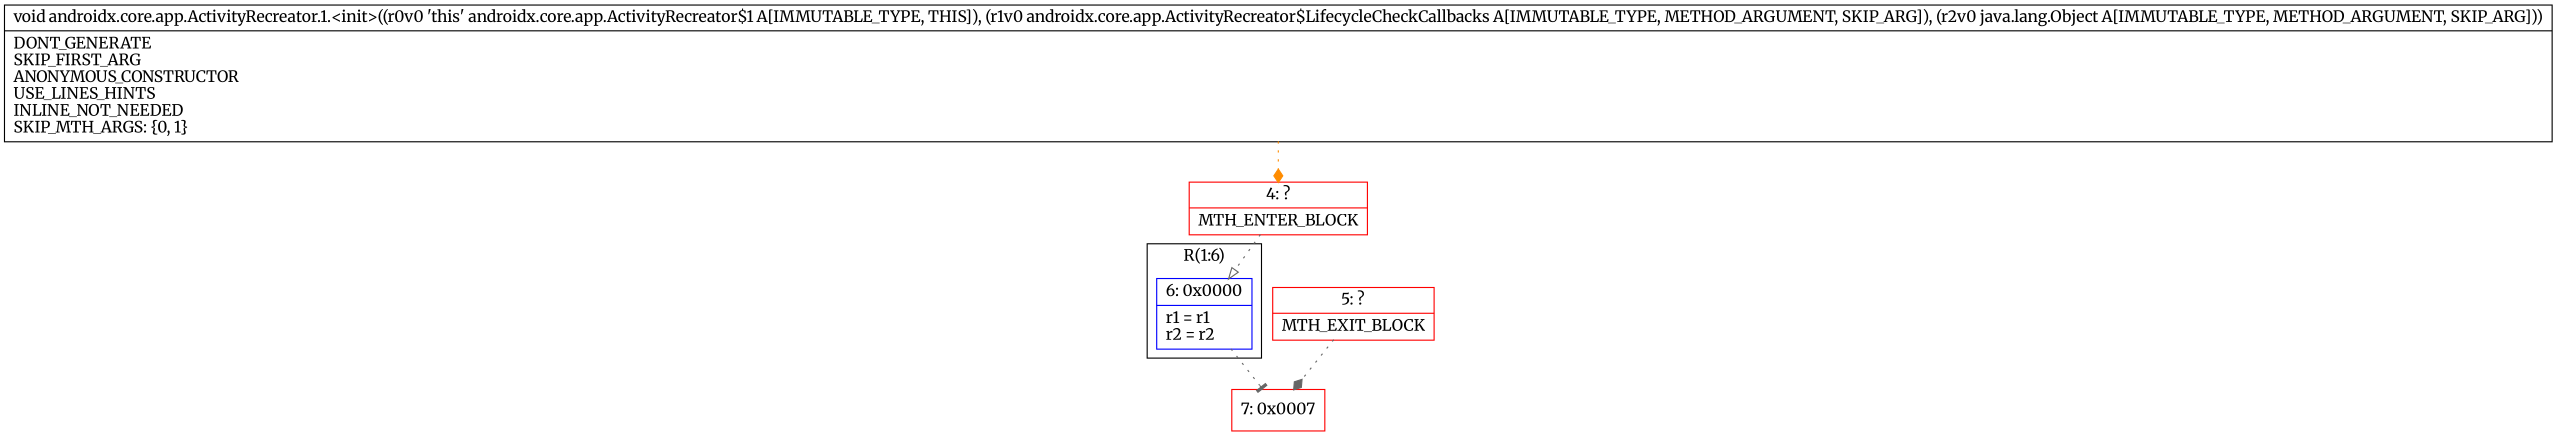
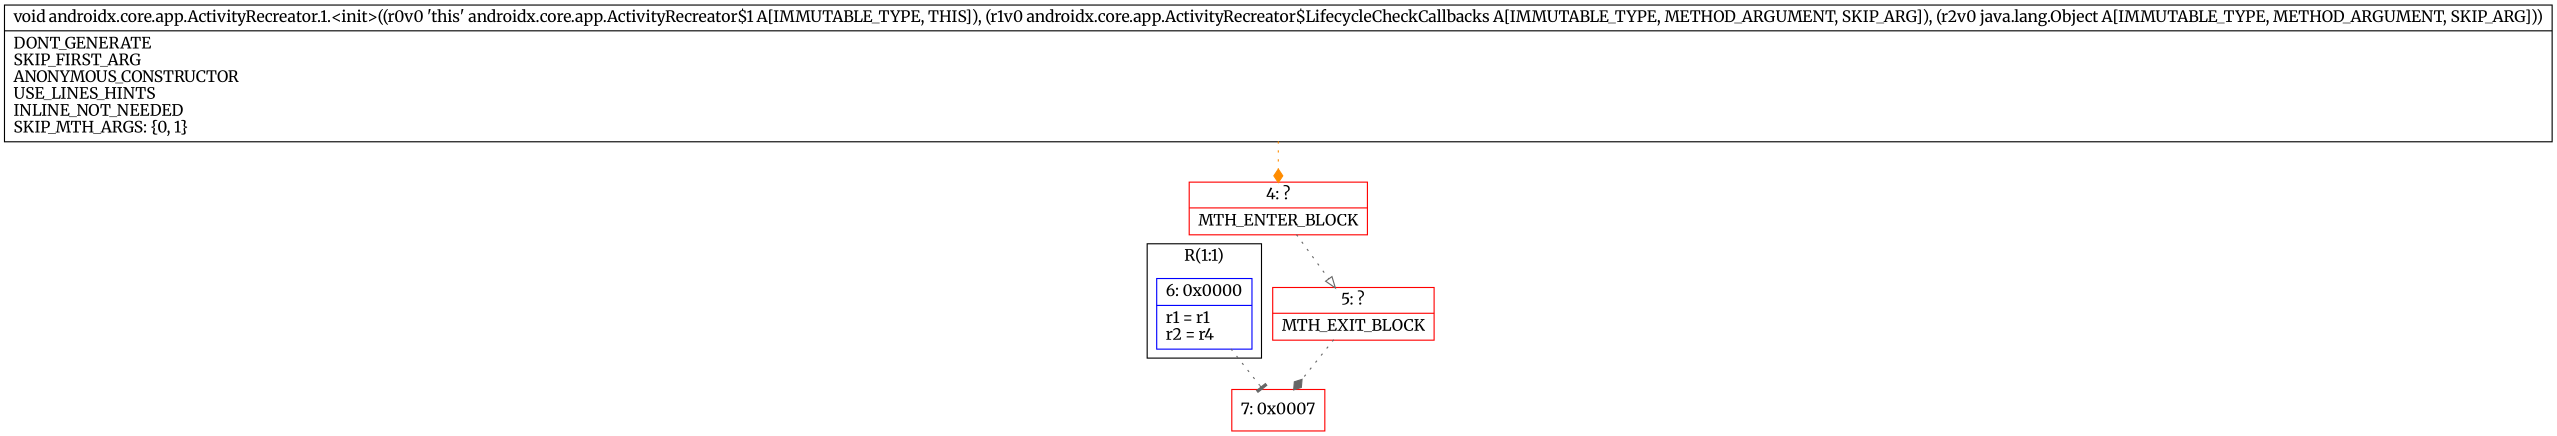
edge "4: ?" -> "6: 0x0000": now "4: ?" -> "5: ?"
cluster "R(1:6)": label "R(1:6)" -> "R(1:1)"
node "6: 0x0000": text "r2 = r2" -> "r2 = r4"
